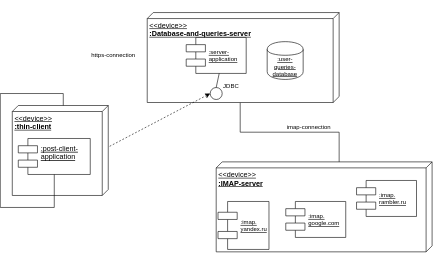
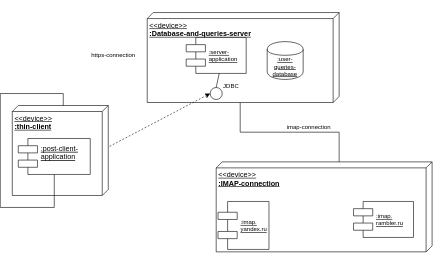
node "<<device>> :IMAP-server": label "<<device>> :IMAP-server" -> "<<device>> :IMAP-connection"
node ":imap. rambler.ru": moved (387, 198) -> (384, 219)
node ":imap. google.com": removed
